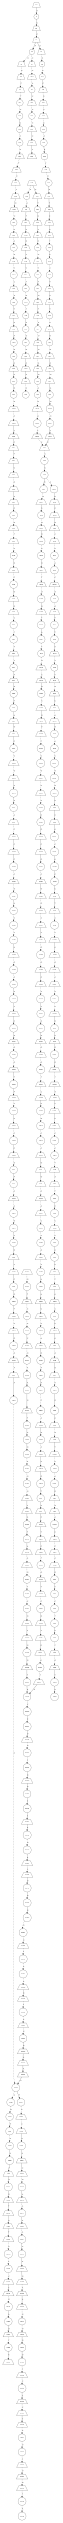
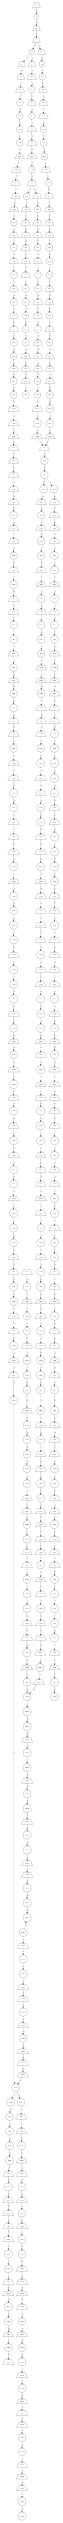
node "S31": added
edge "S280" -> "S284": reversed
